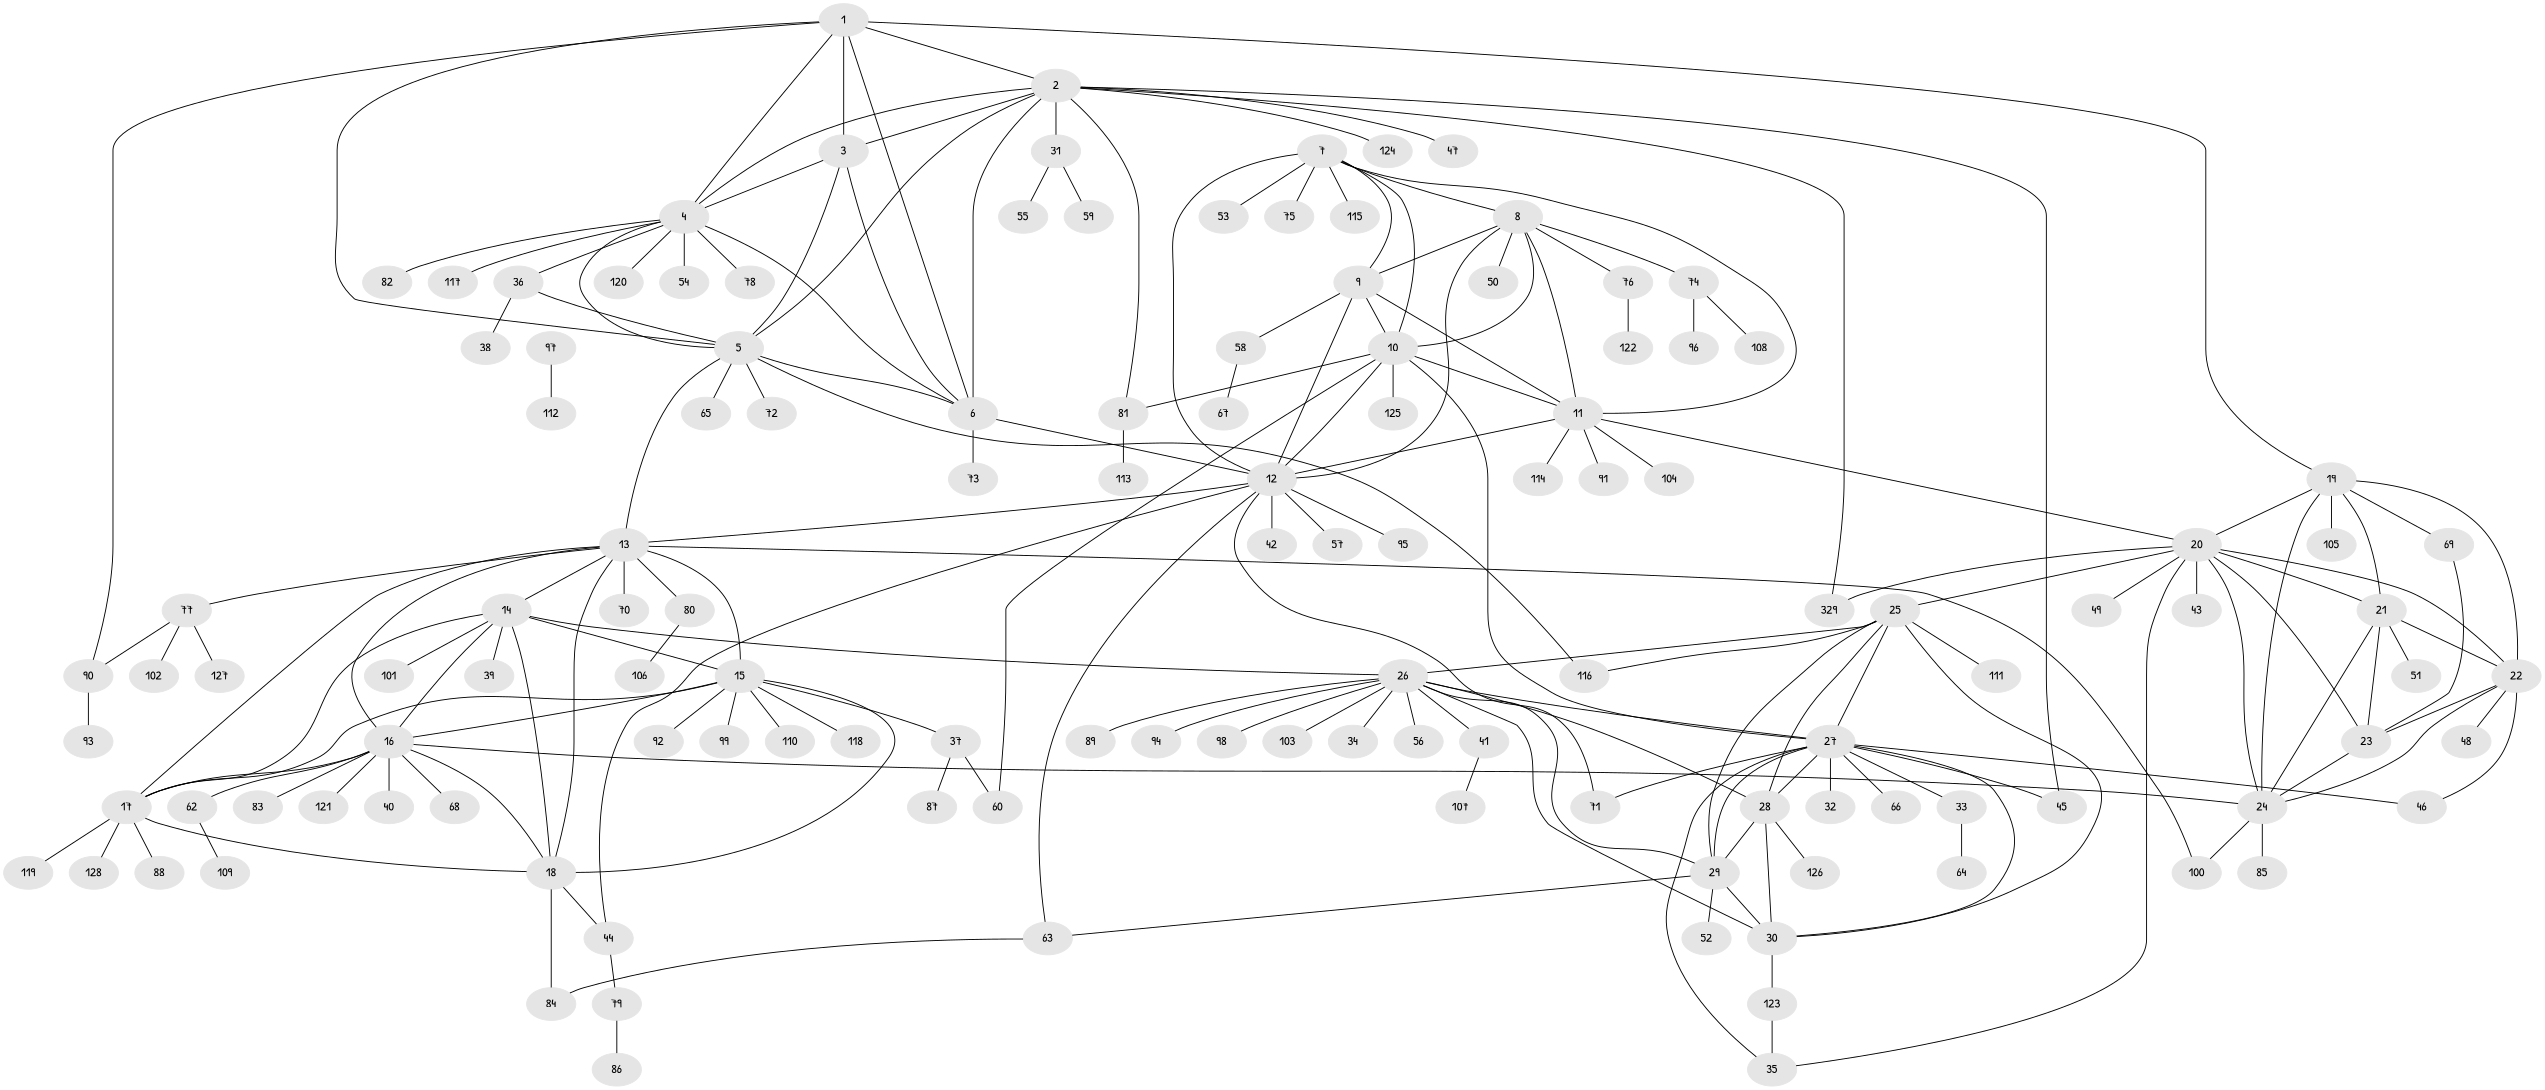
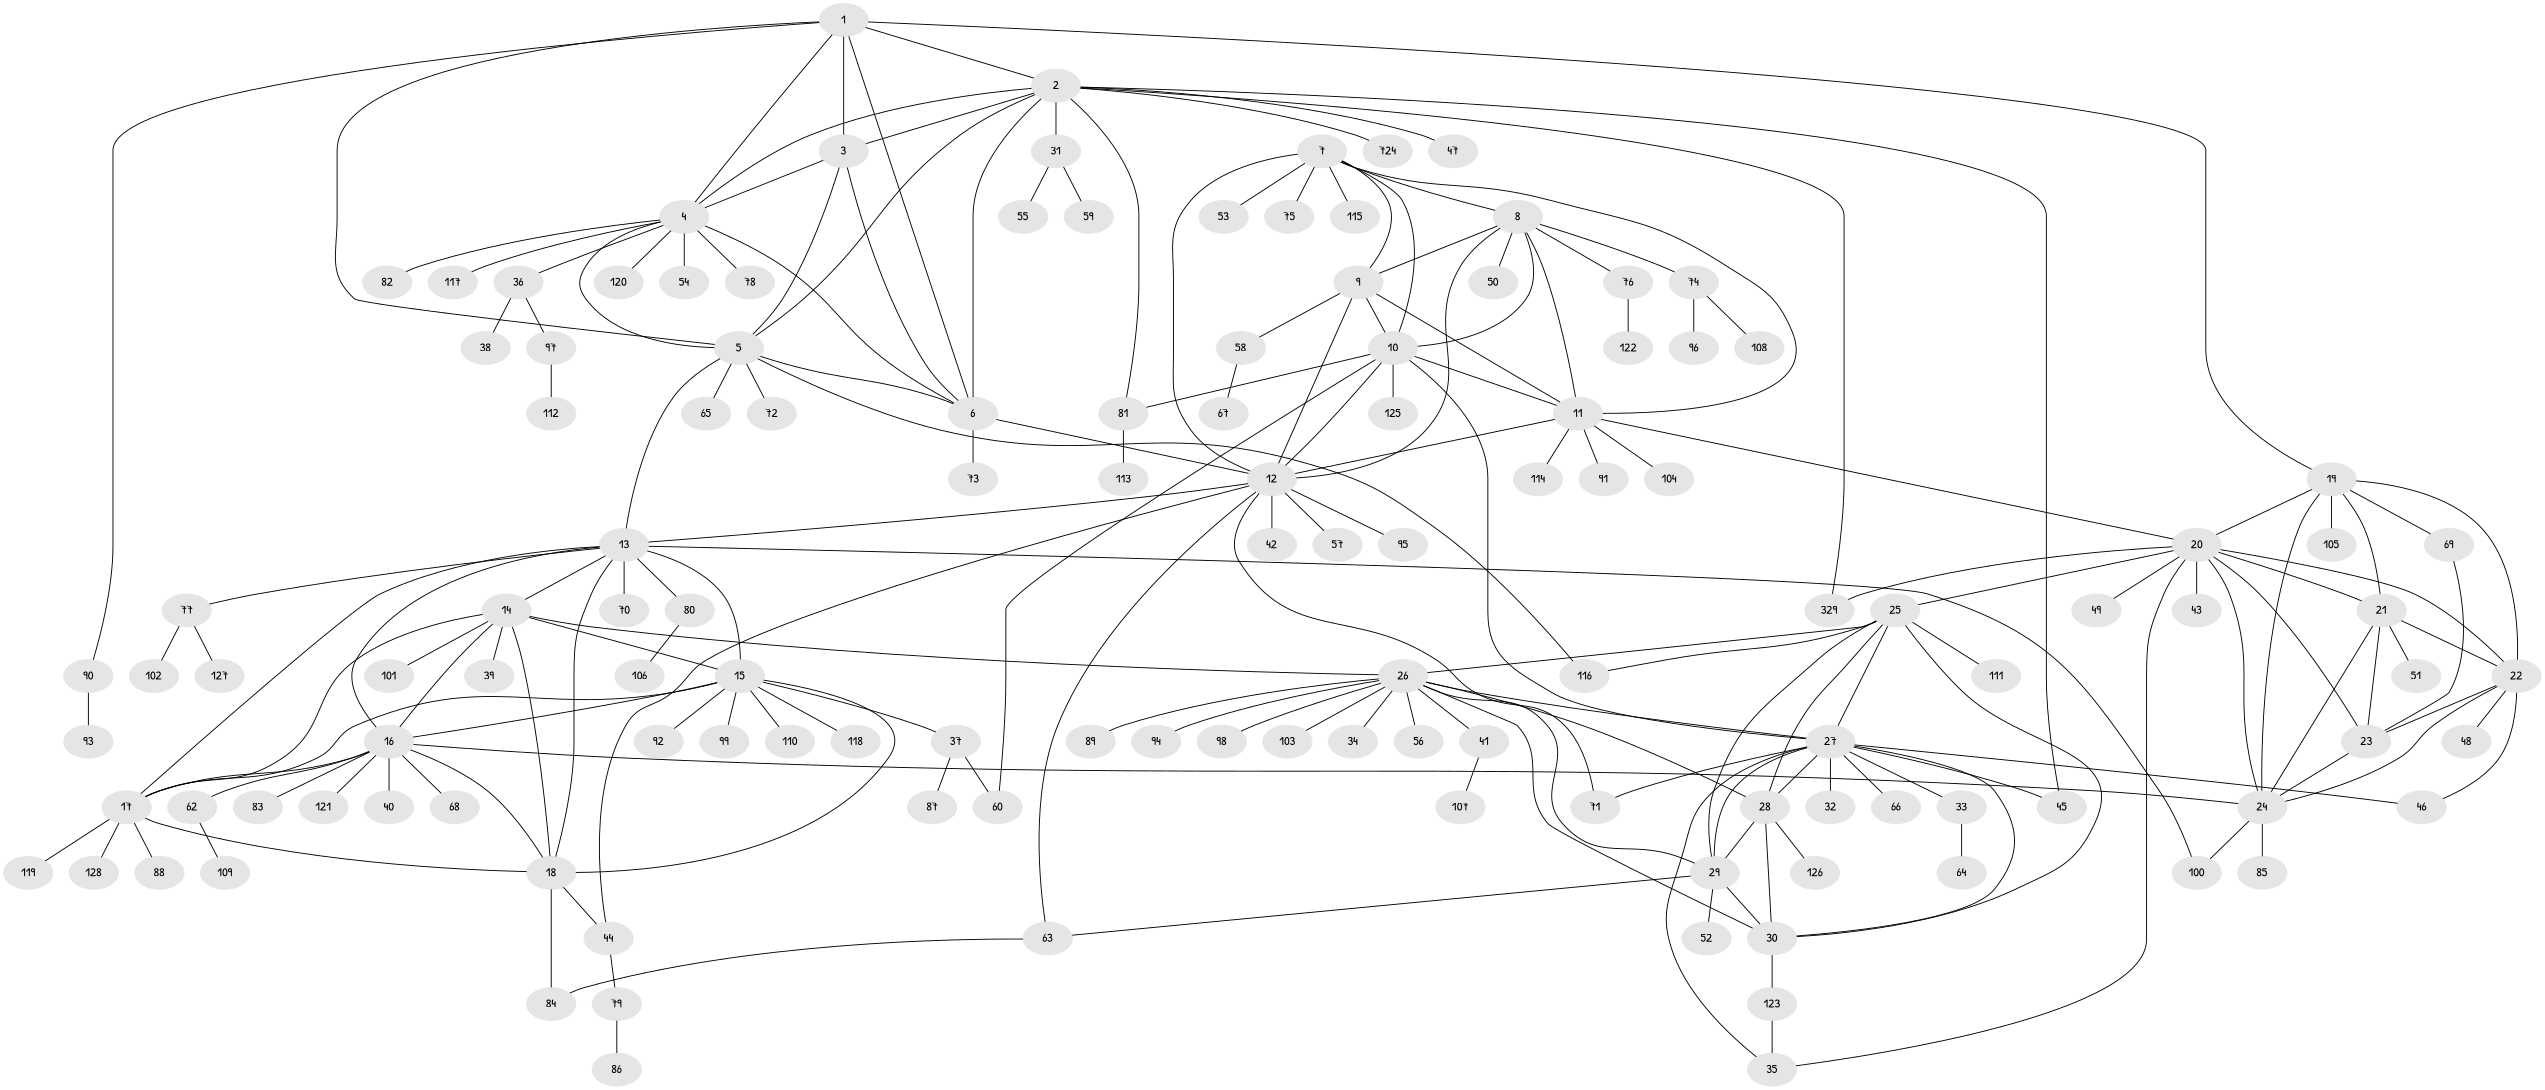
node "124": label "124" -> "724"
edge "36" -- "5": now "36" -- "97"
edge "77" -- "90": removed
